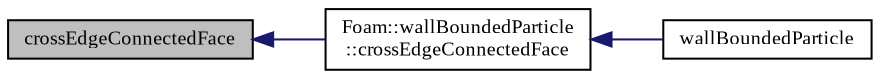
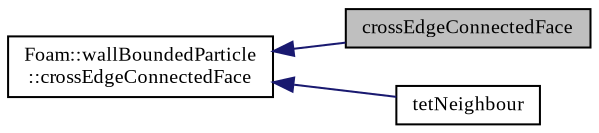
edge "Foam::wallBoundedParticle ::crossEdgeConnectedFace" -> "crossEdgeConnectedFace": reversed
node "wallBoundedParticle": label "wallBoundedParticle" -> "tetNeighbour"
